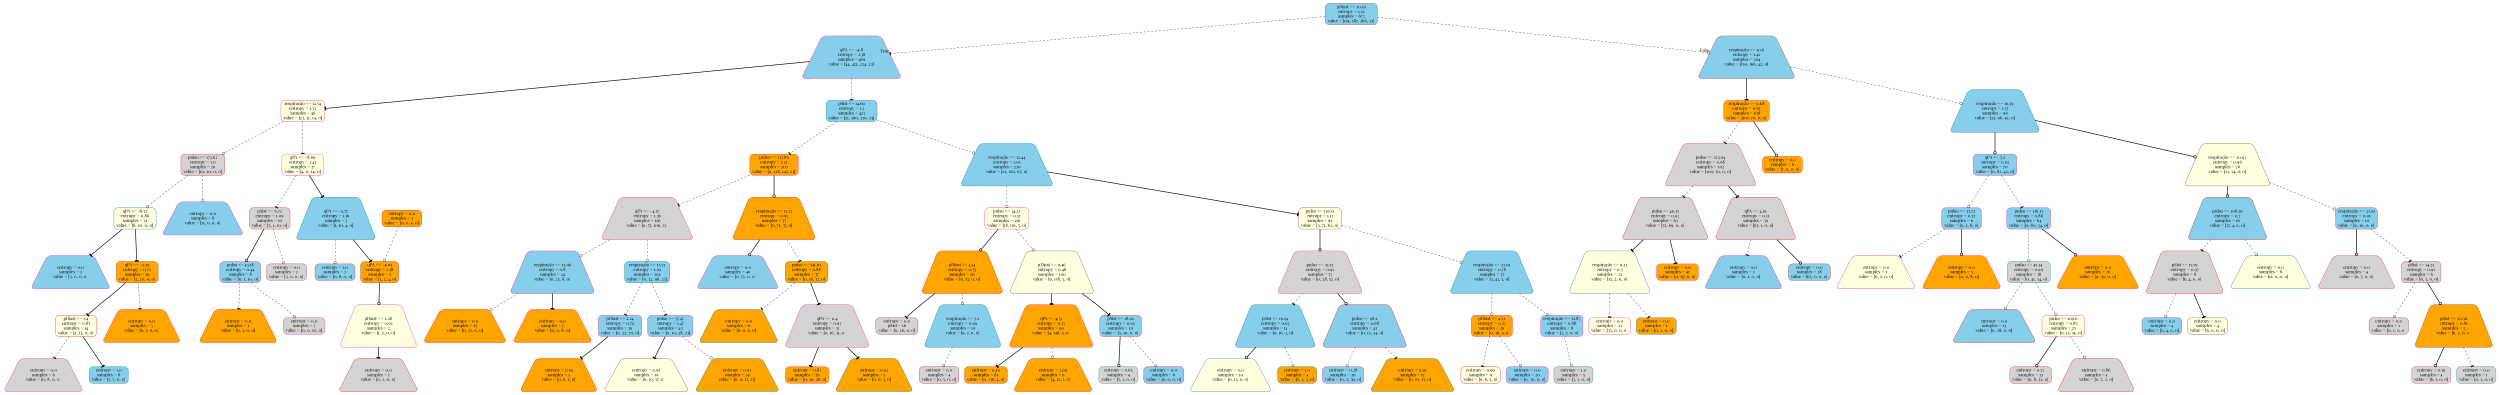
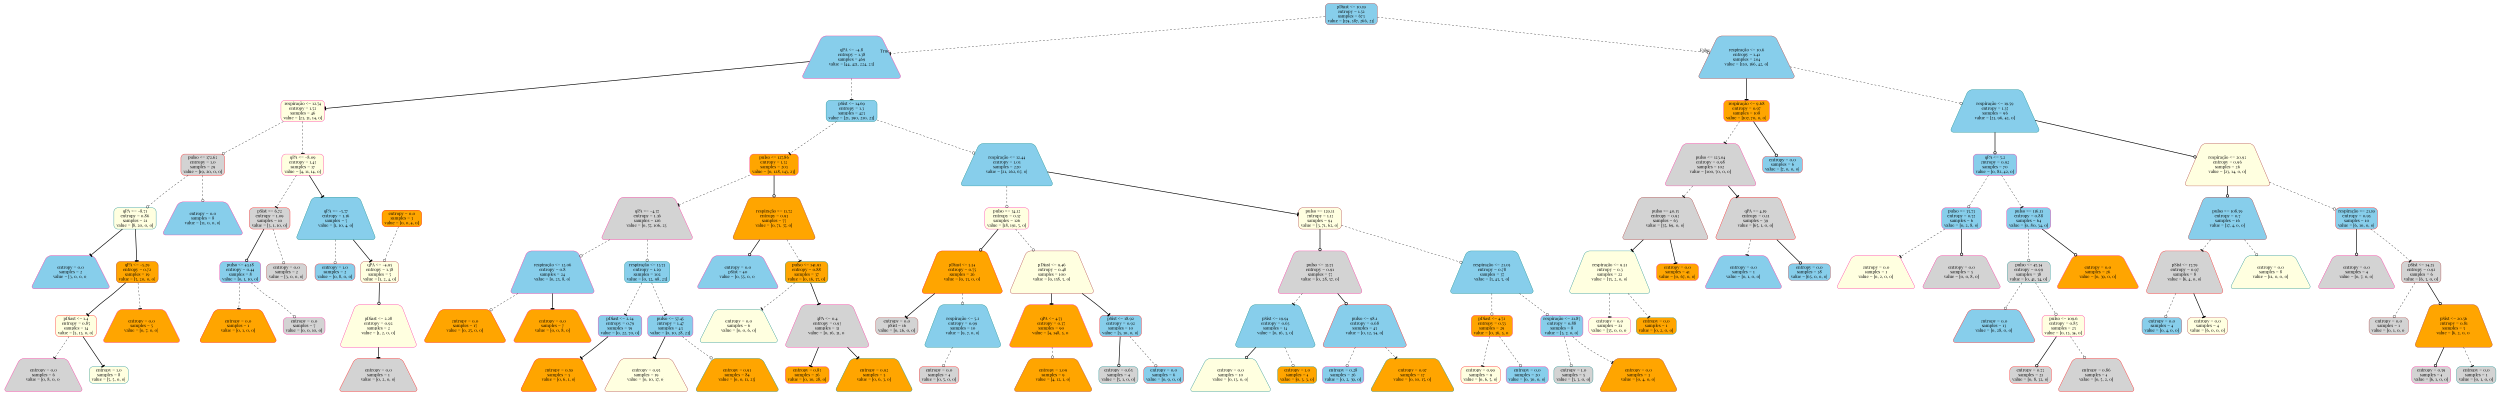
node "entropy = 0.0 samples = 6 value = [7, 0, 0, 0]": fillcolor orange -> skyblue
node "qPA <= -4.95 entropy = 1.38 samples = 5 value = [1, 2, 4, 0]": fillcolor orange -> lightyellow
node "entropy = 0.0 samples = 40 value = [0, 55, 0, 0]": label "entropy = 0.0 samples = 40 value = [0, 55, 0, 0]" -> "entropy = 0.0 pSist = 40 value = [0, 55, 0, 0]"
node "entropy = 0.0 samples = 5 value = [0, 0, 8, 0]": fillcolor orange -> lightgrey
node "entropy = 0.0 samples = 6 value = [0, 0, 6, 0]": fillcolor orange -> lightyellow
node "entropy = 1.0 samples = 8 value = [5, 5, 0, 0]": fillcolor skyblue -> lightyellow
node "entropy = 0.91 samples = 24 value = [0, 0, 11, 23]": label "entropy = 0.91 samples = 24 value = [0, 0, 11, 23]" -> "entropy = 0.91 samples = 84 value = [0, 0, 11, 23]"
node "entropy = 0.19 samples = 81 value = [0, 136, 4, 0]": removed
node "entropy = 0.0 samples = 3 value = [0, 4, 0, 0]": added
